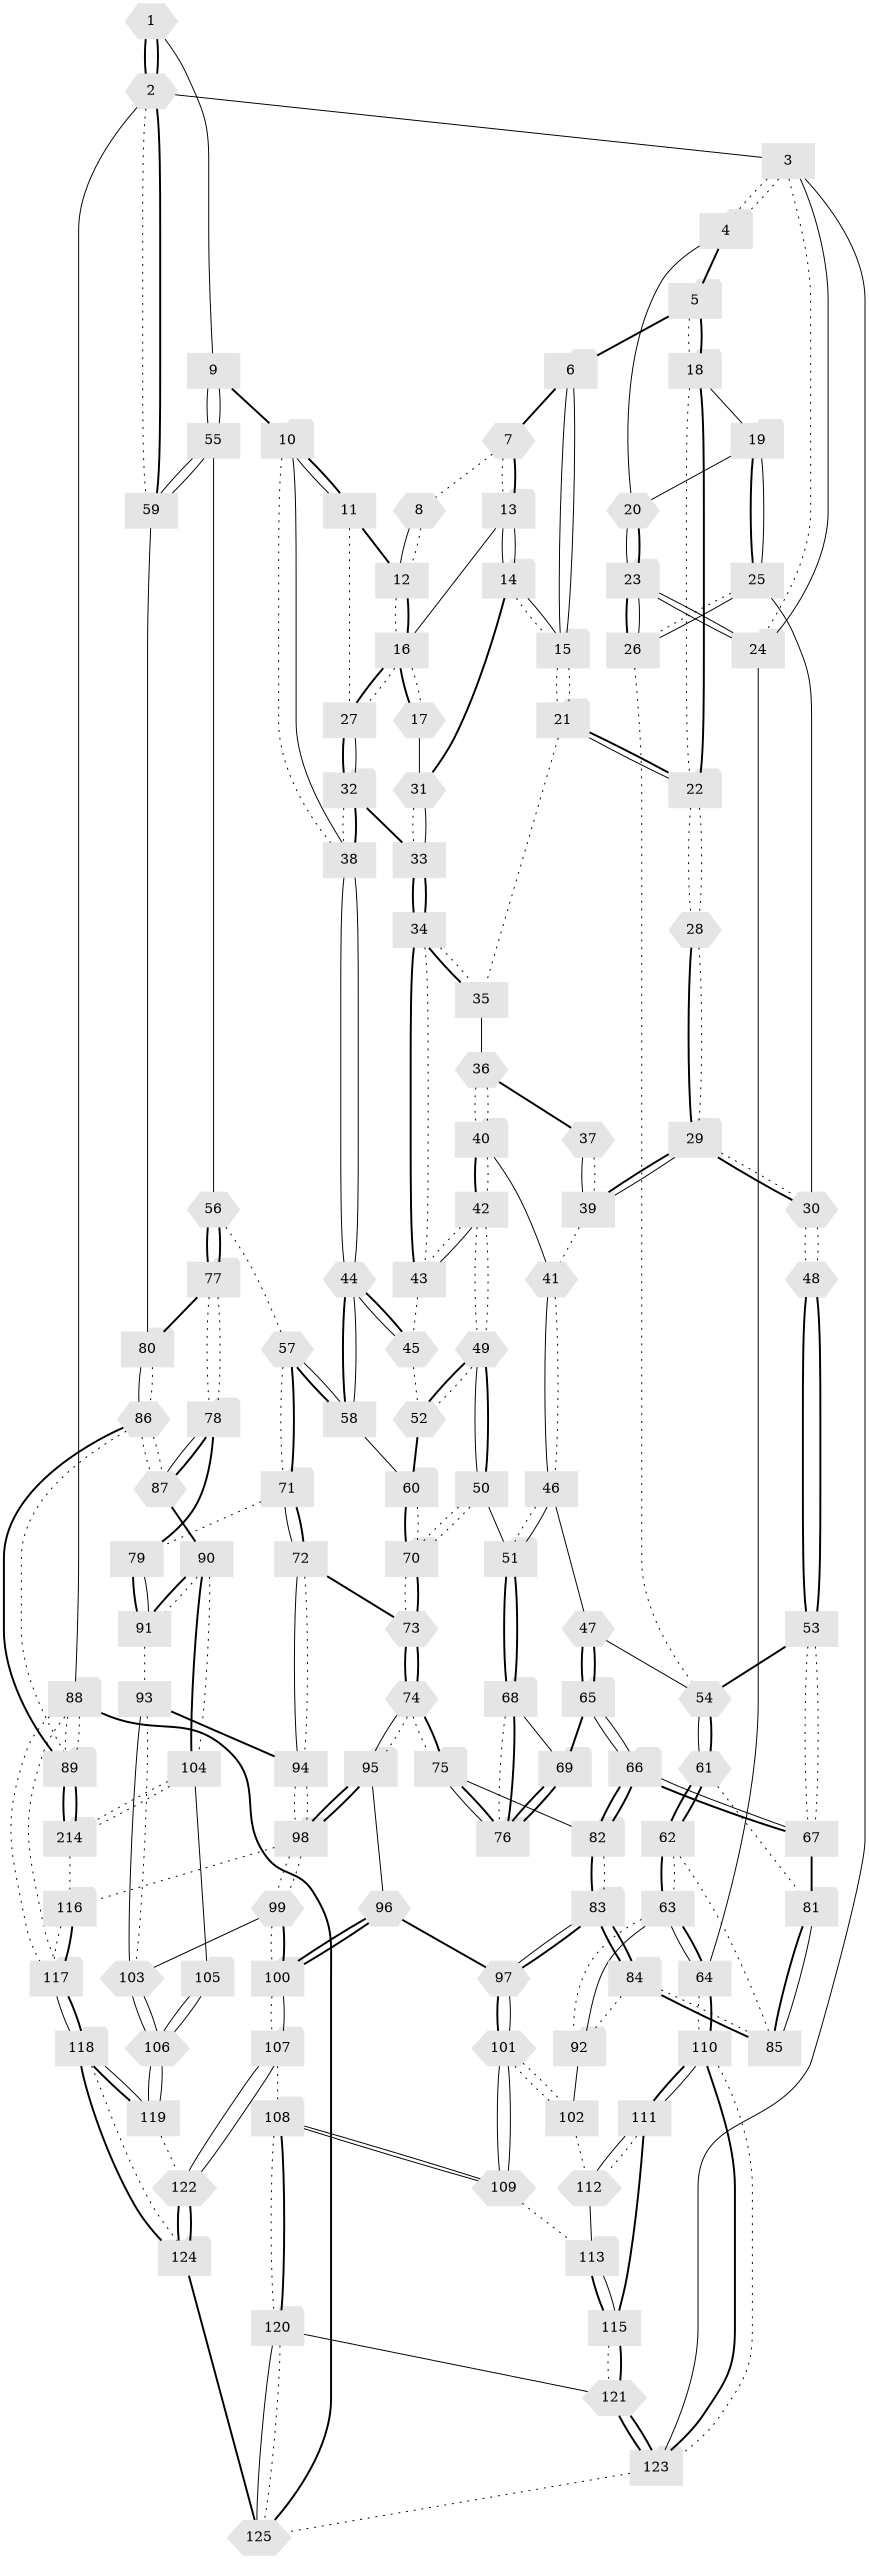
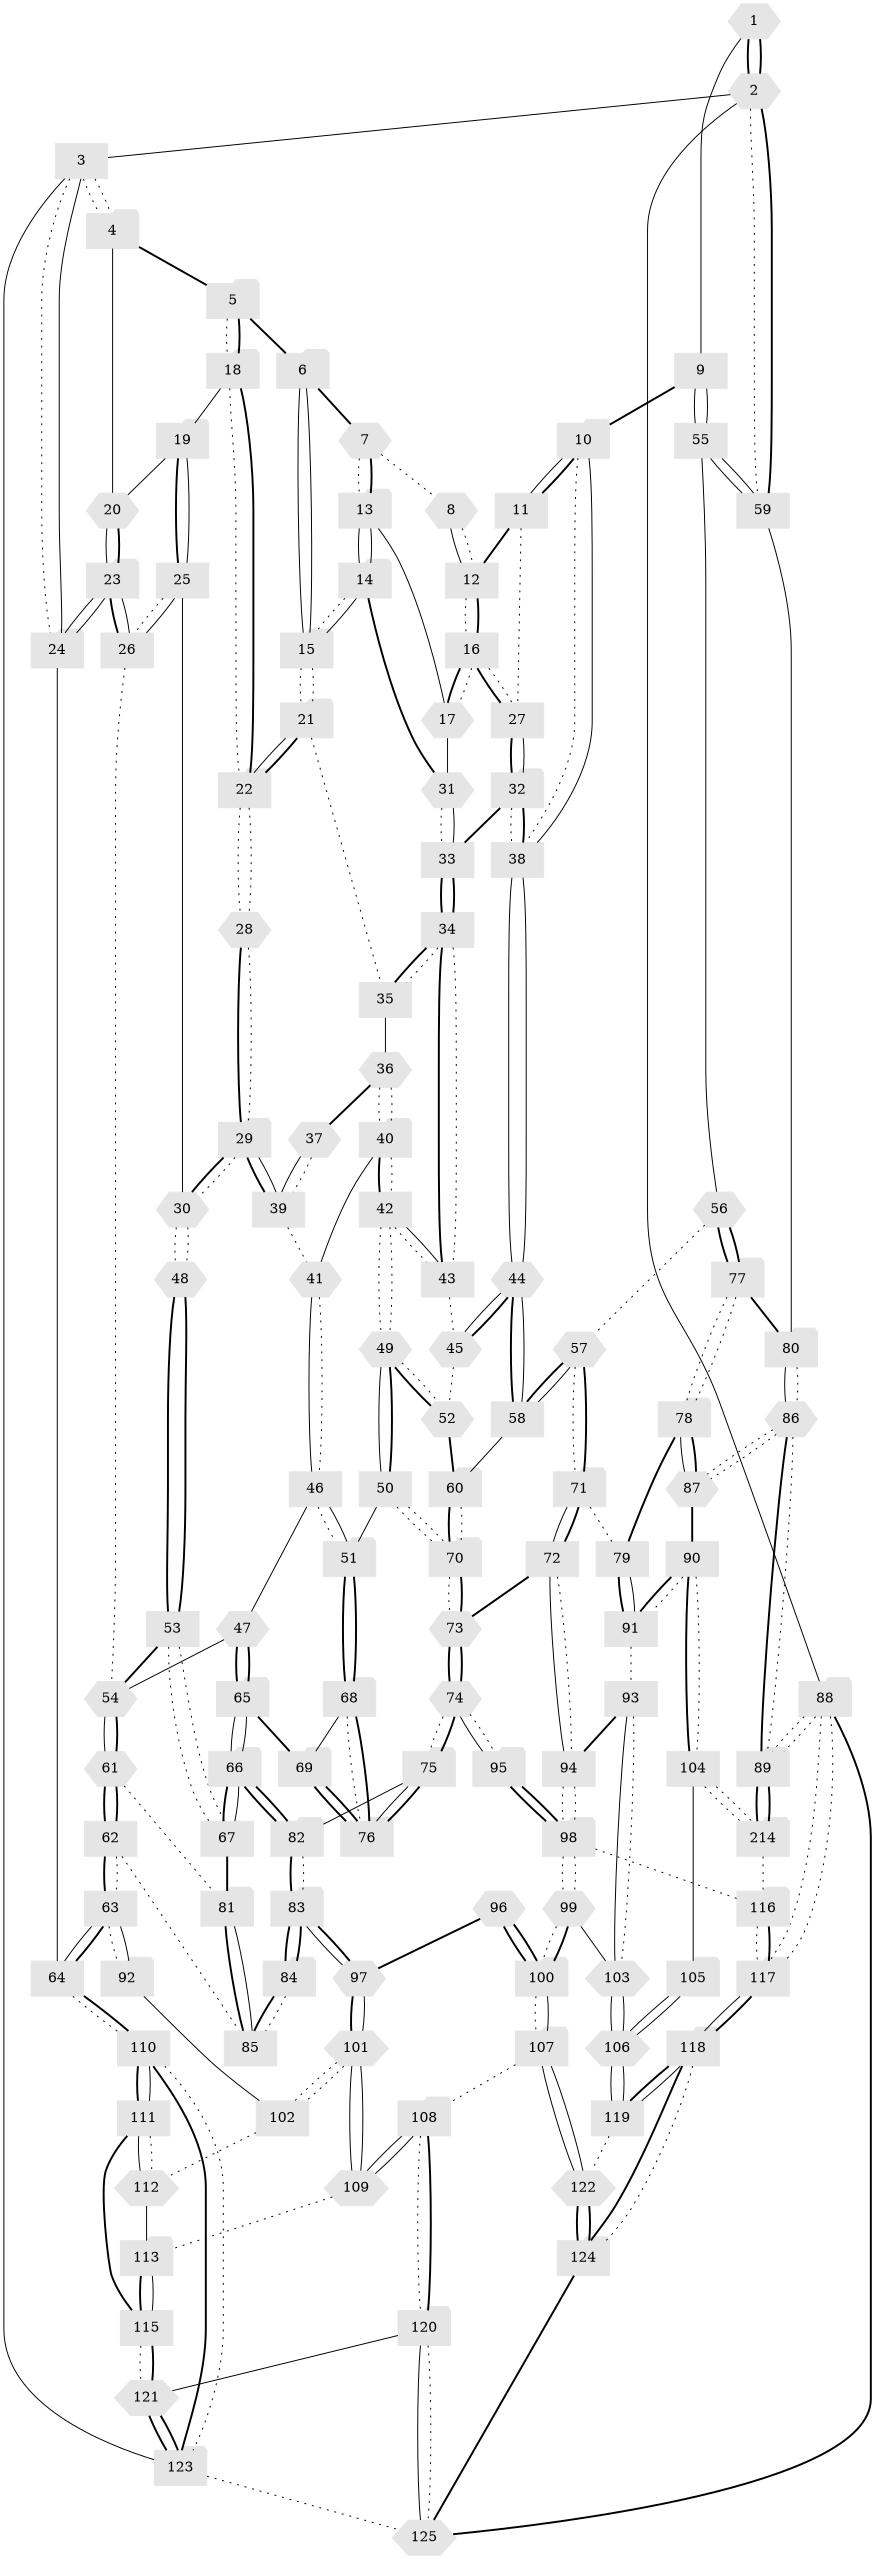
edge "13" -- "16": now "13" -- "17"
edge "95" -- "96": removed
edge "84" -- "92": removed
